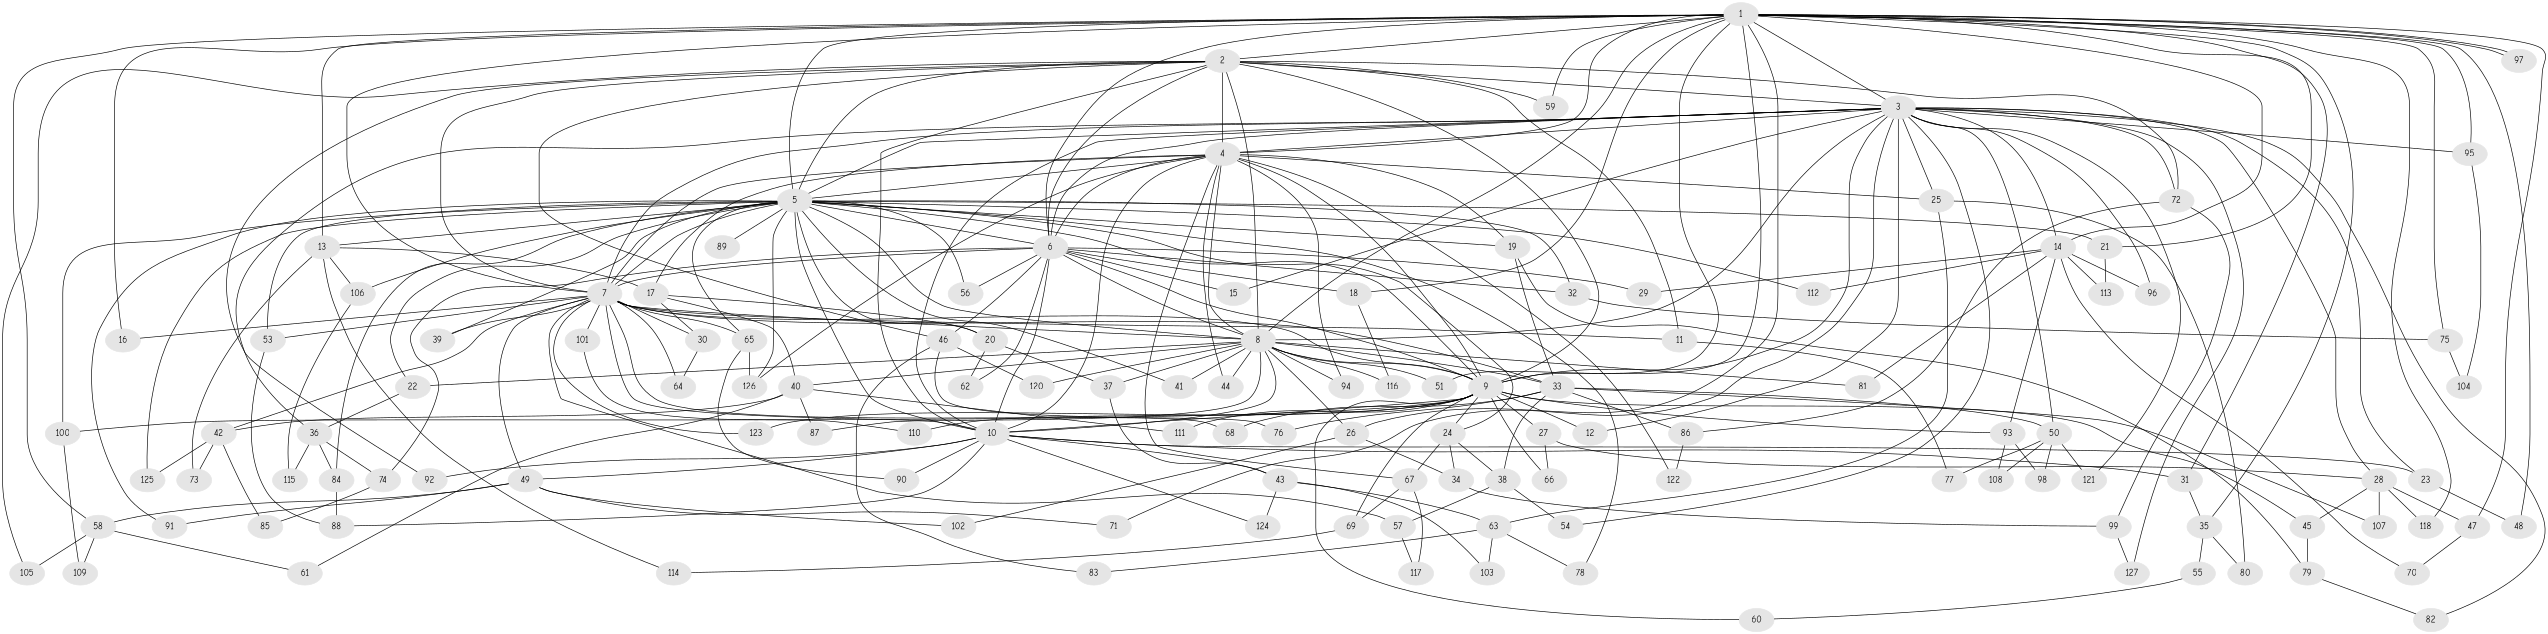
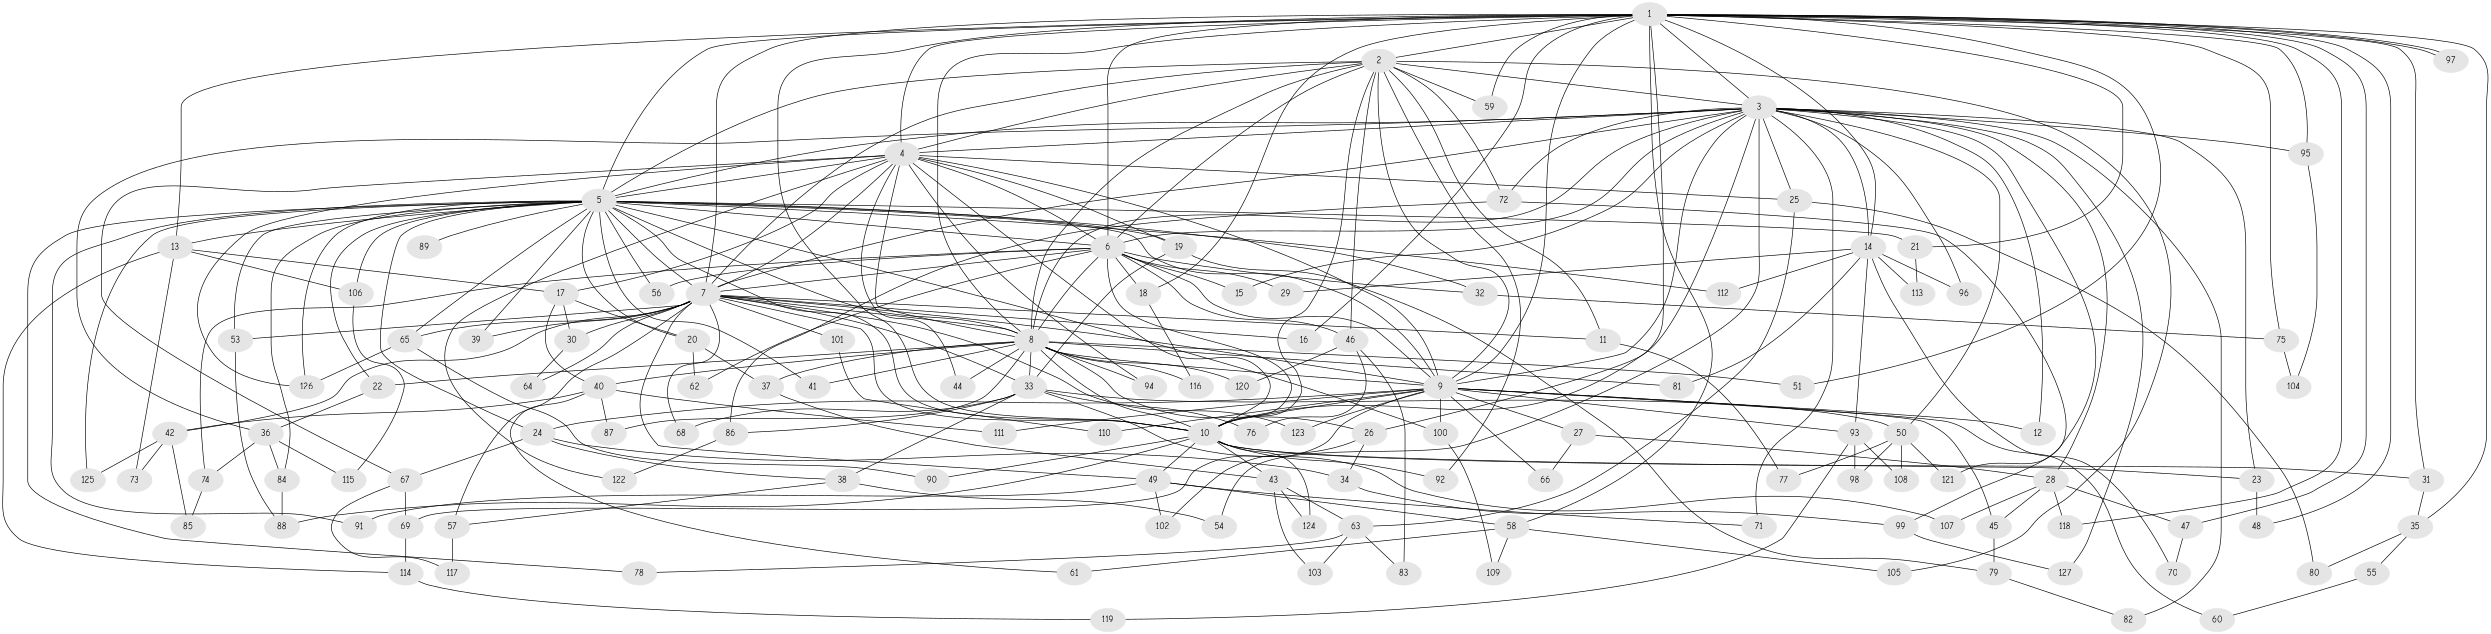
edge "1" -- "10": added
node "119": added
